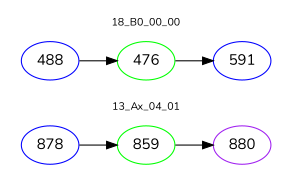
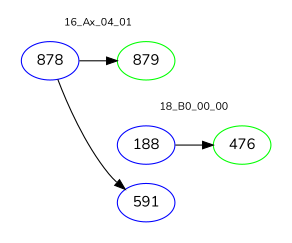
node "488": label "488" -> "188"
edge "476" -> "591": now "878" -> "591"
cluster "13_Ax_04_01": label "13_Ax_04_01" -> "16_Ax_04_01"
node "859": label "859" -> "879"
node "880": removed
